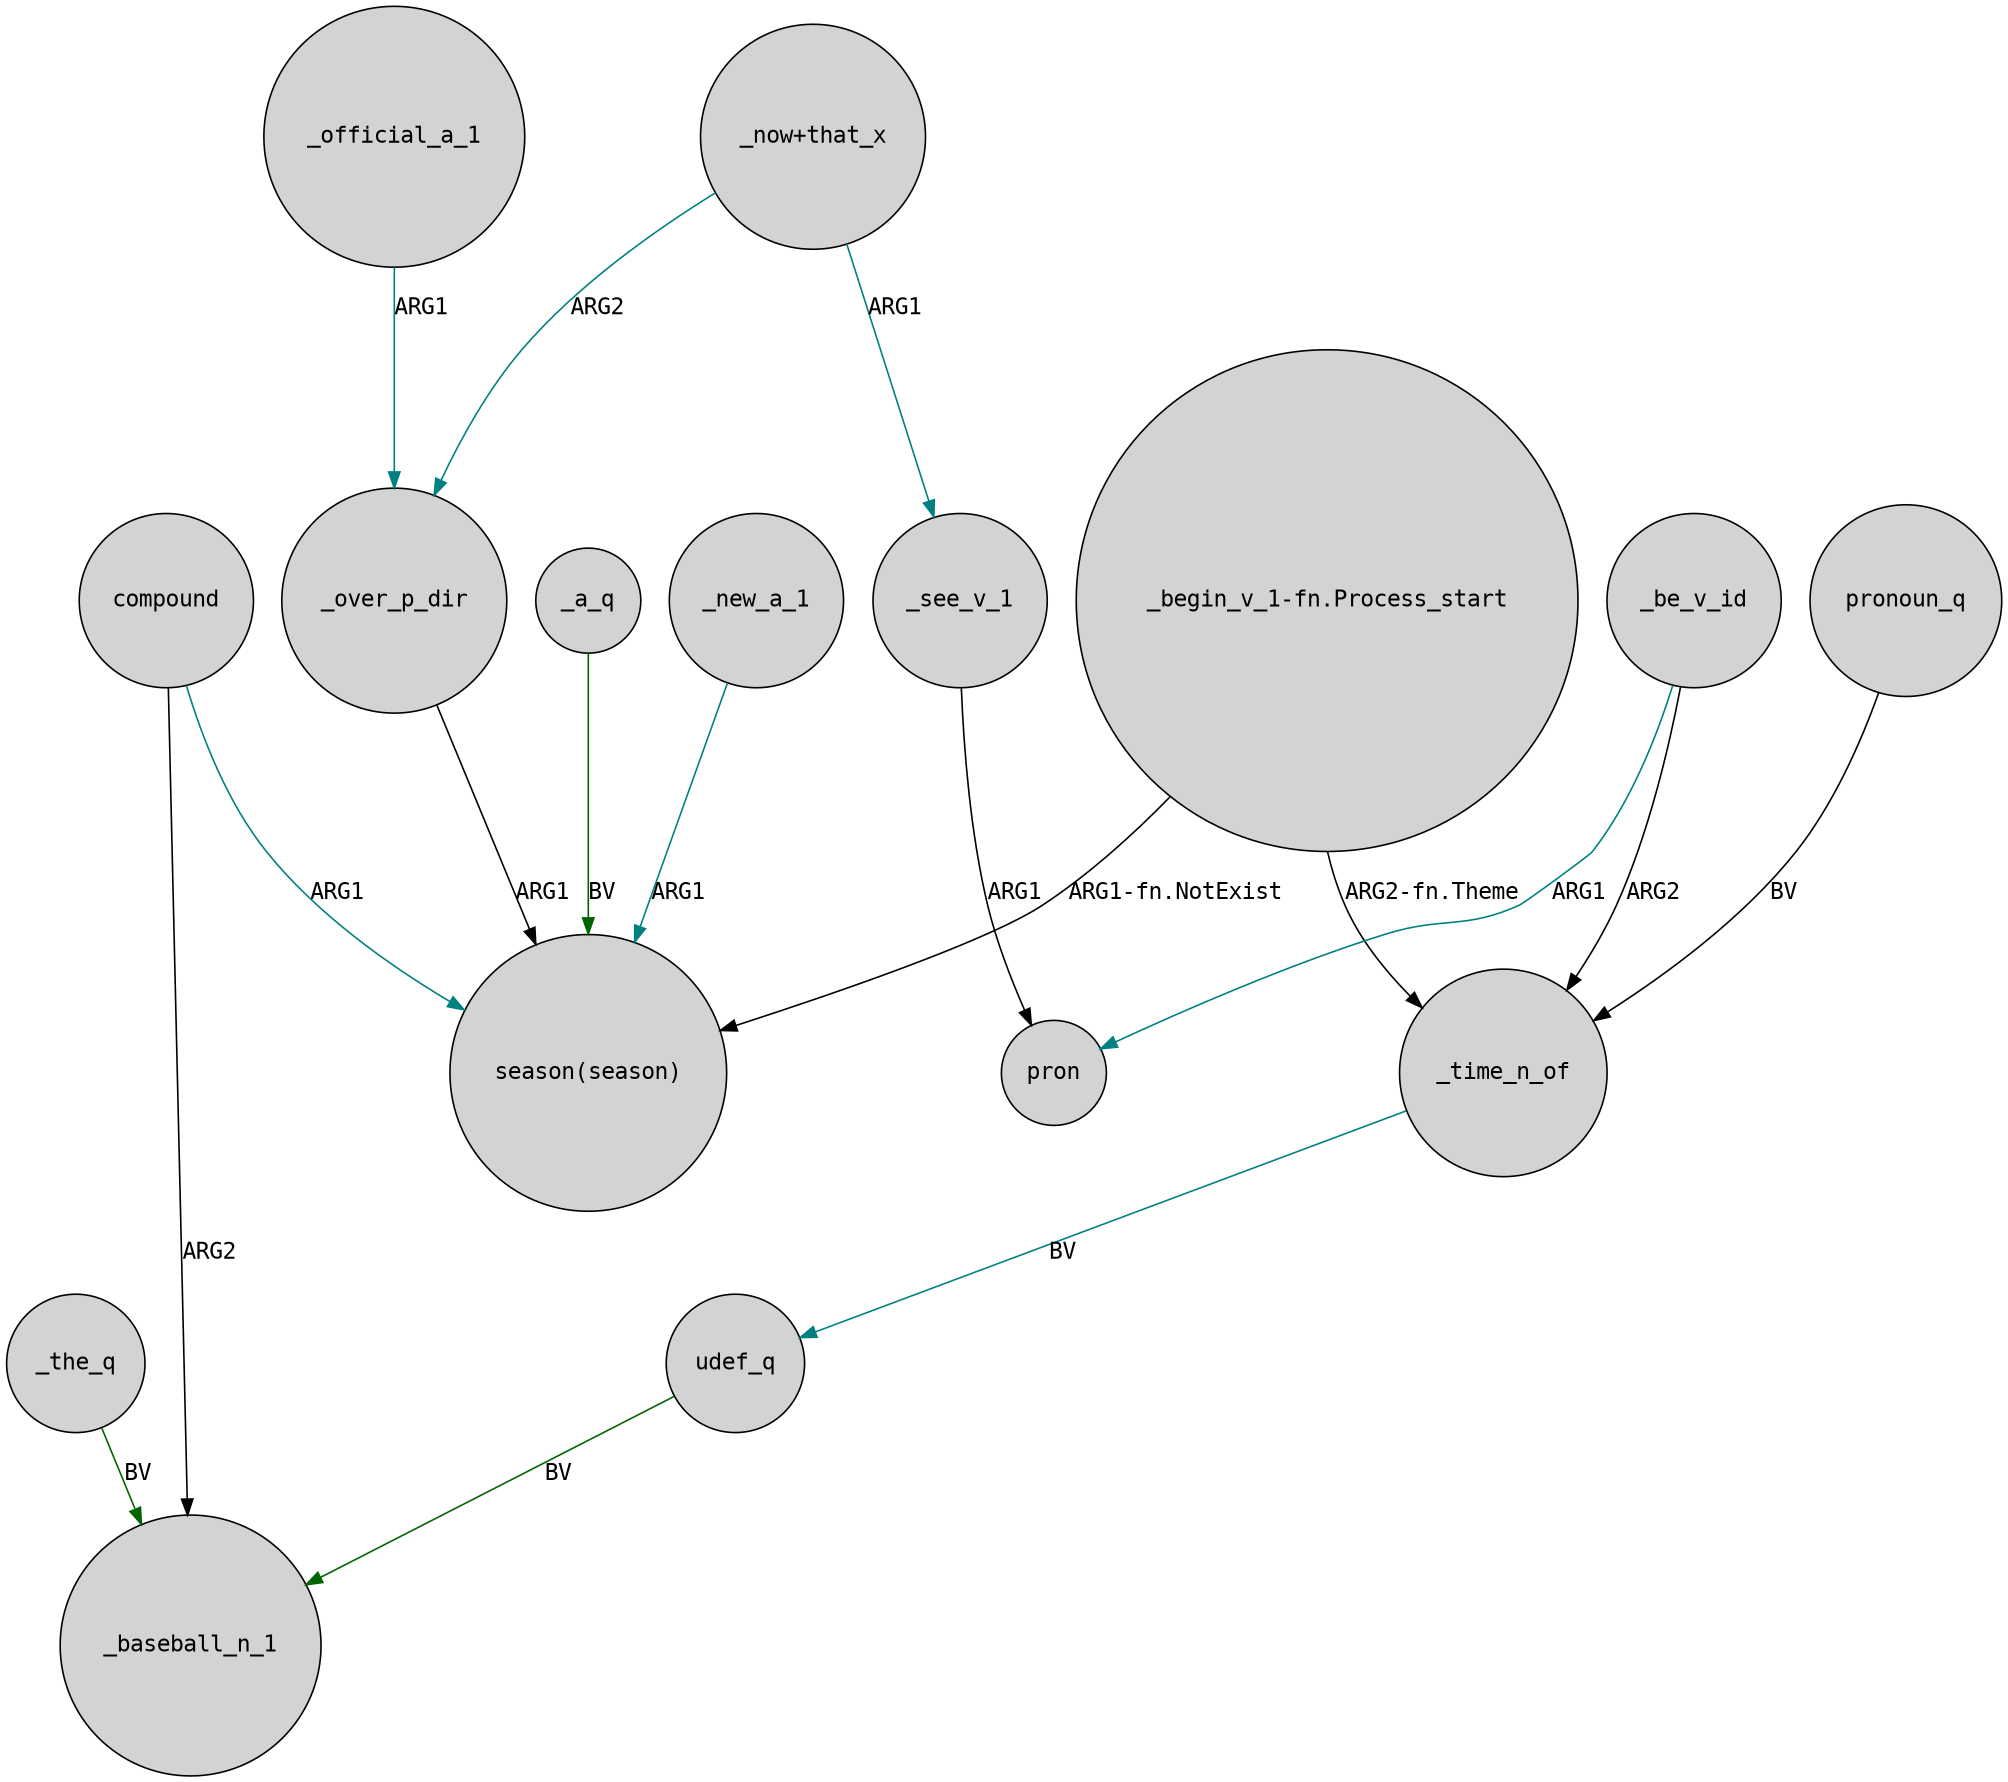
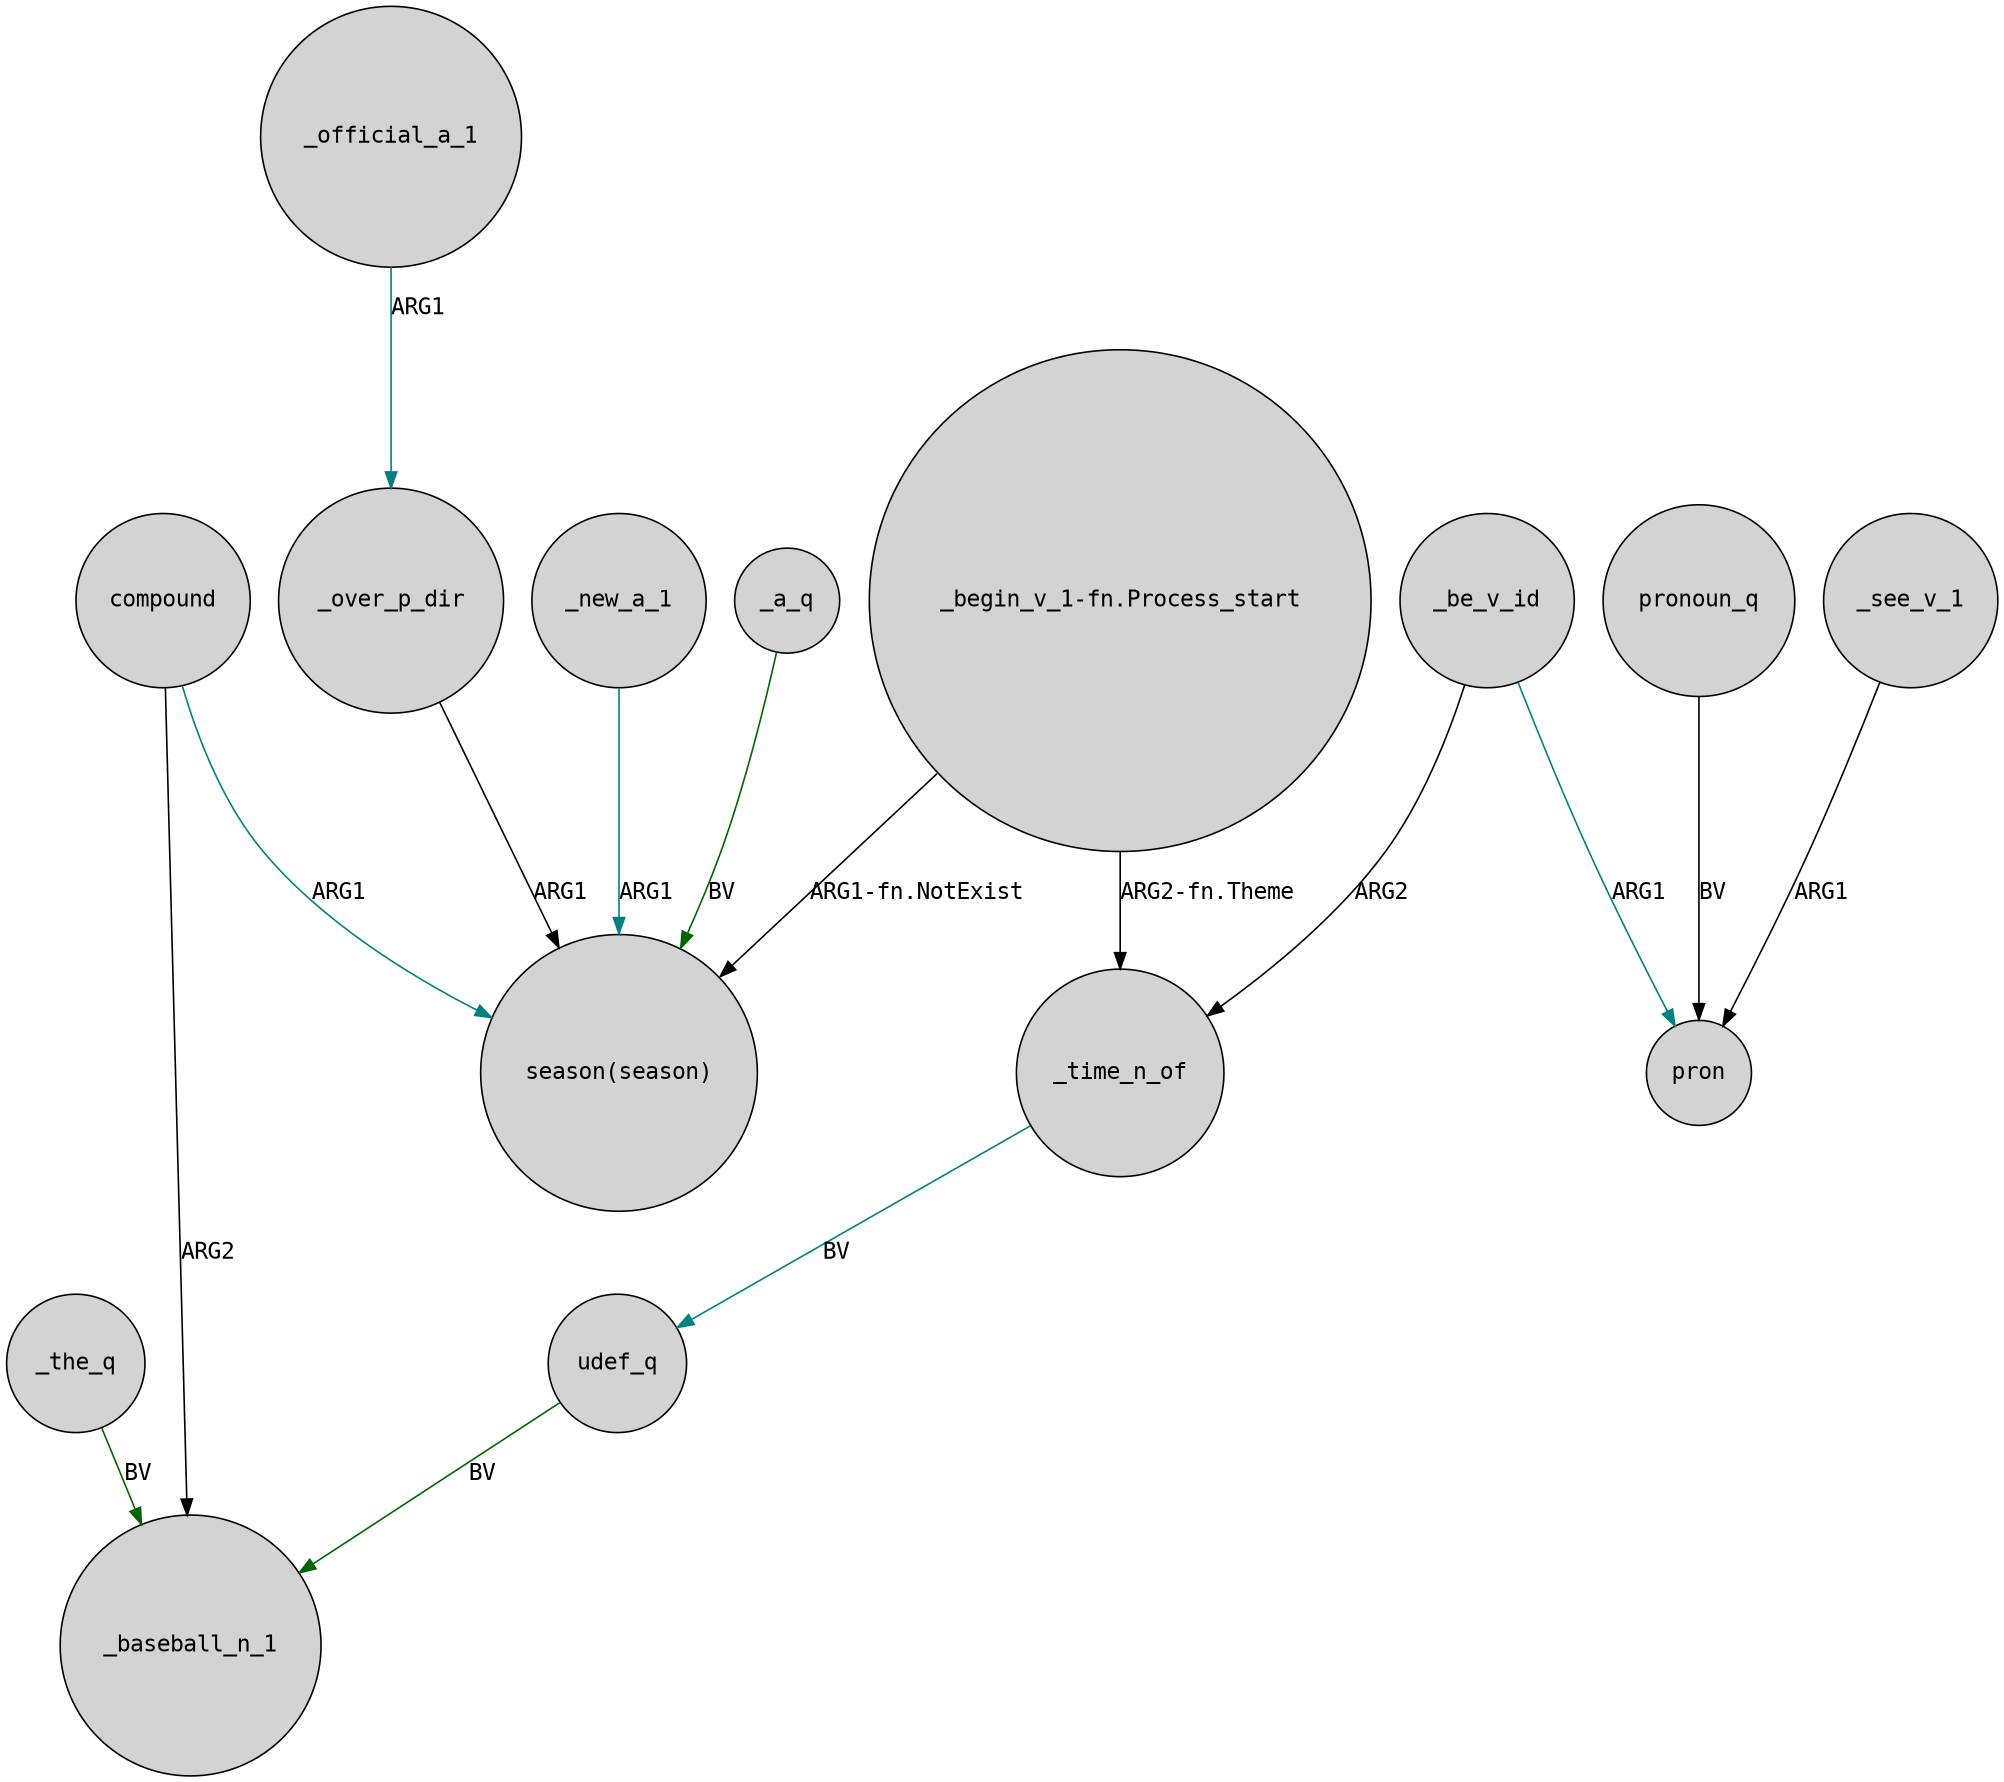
node "_now+that_x": removed
edge "pronoun_q" -> "_time_n_of": now "pronoun_q" -> "pron"
